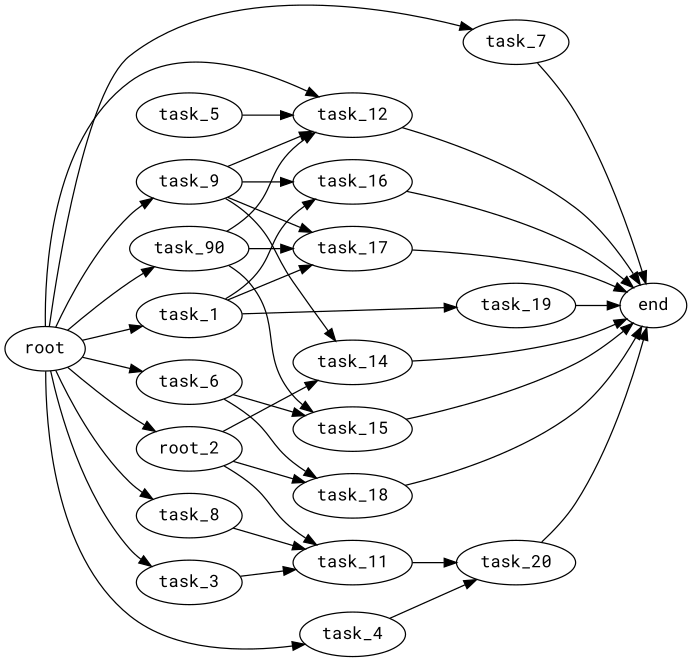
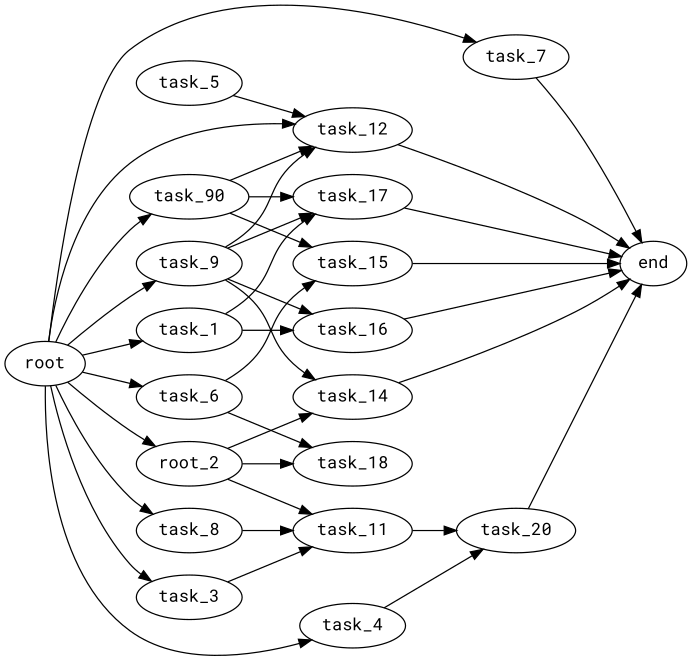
node "task_19": removed
edge "task_18" -> "end": removed
